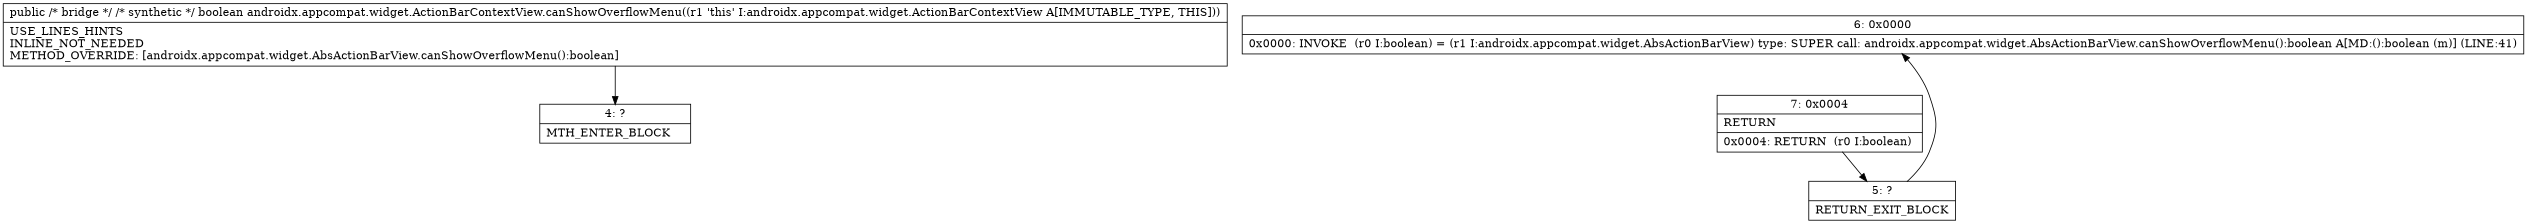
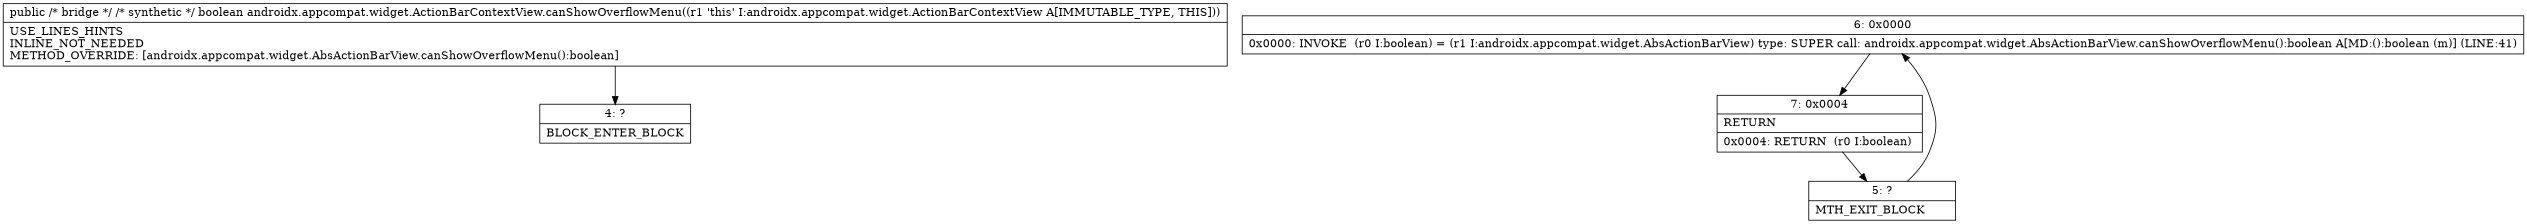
edge "6: 0x0000" -> "7: 0x0004": added
node "4: ?": text "MTH_ENTER_BLOCK" -> "BLOCK_ENTER_BLOCK"
node "5: ?": text "RETURN_EXIT_BLOCK" -> "MTH_EXIT_BLOCK"
